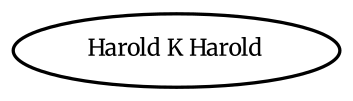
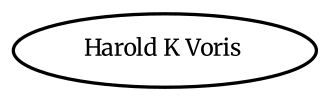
node "Harold K Harold": label "Harold K Harold" -> "Harold K Voris"
